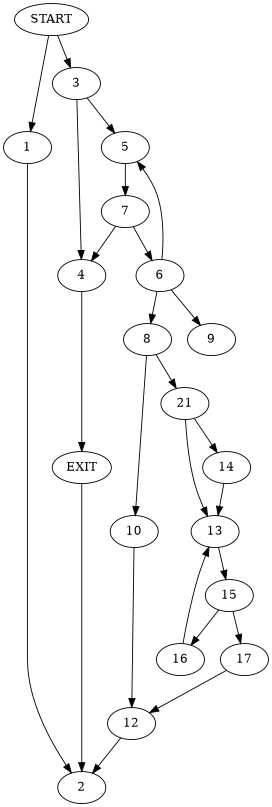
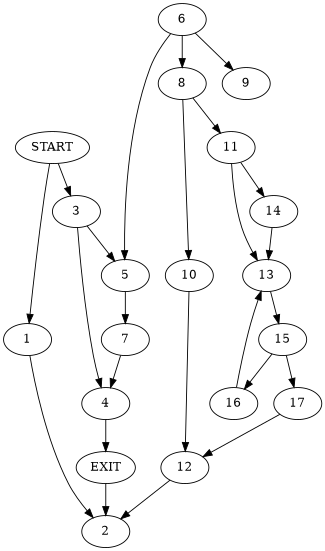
edge "7" -> "6": removed
node "21": label "21" -> "11"
